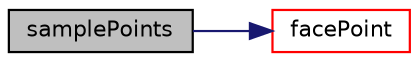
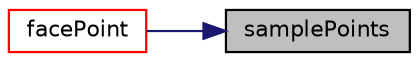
edge "samplePoints" -> "facePoint": reversed
